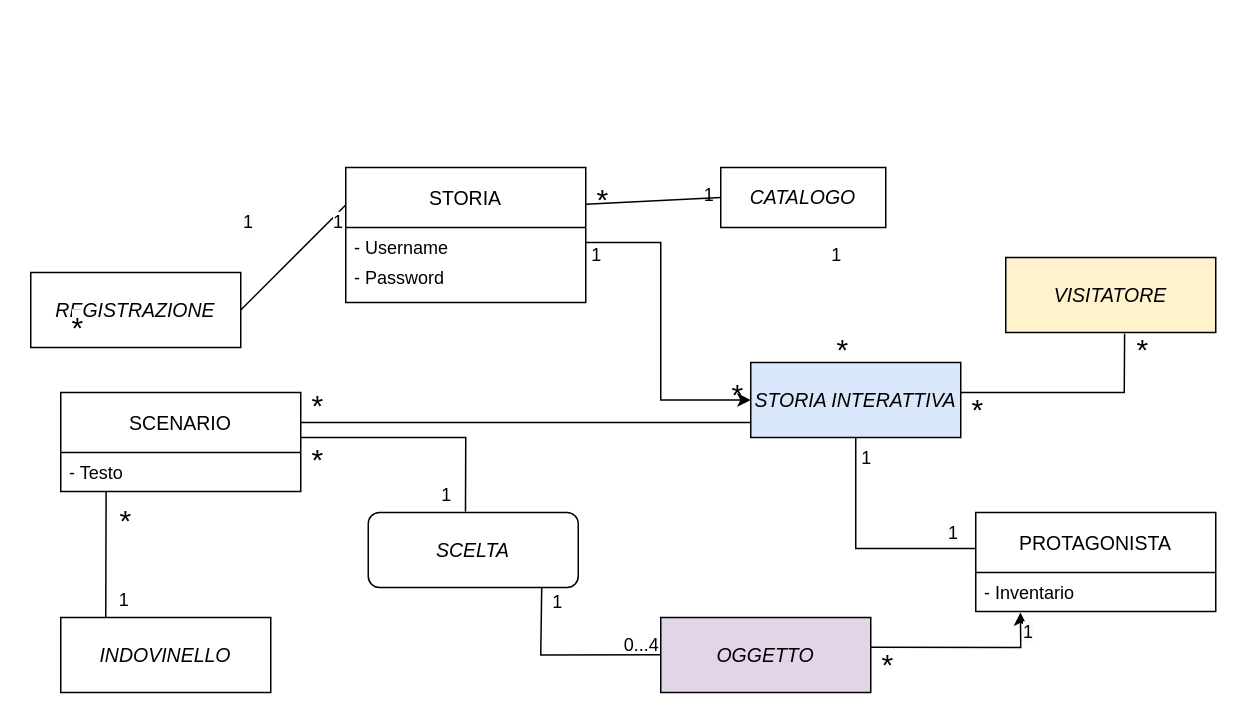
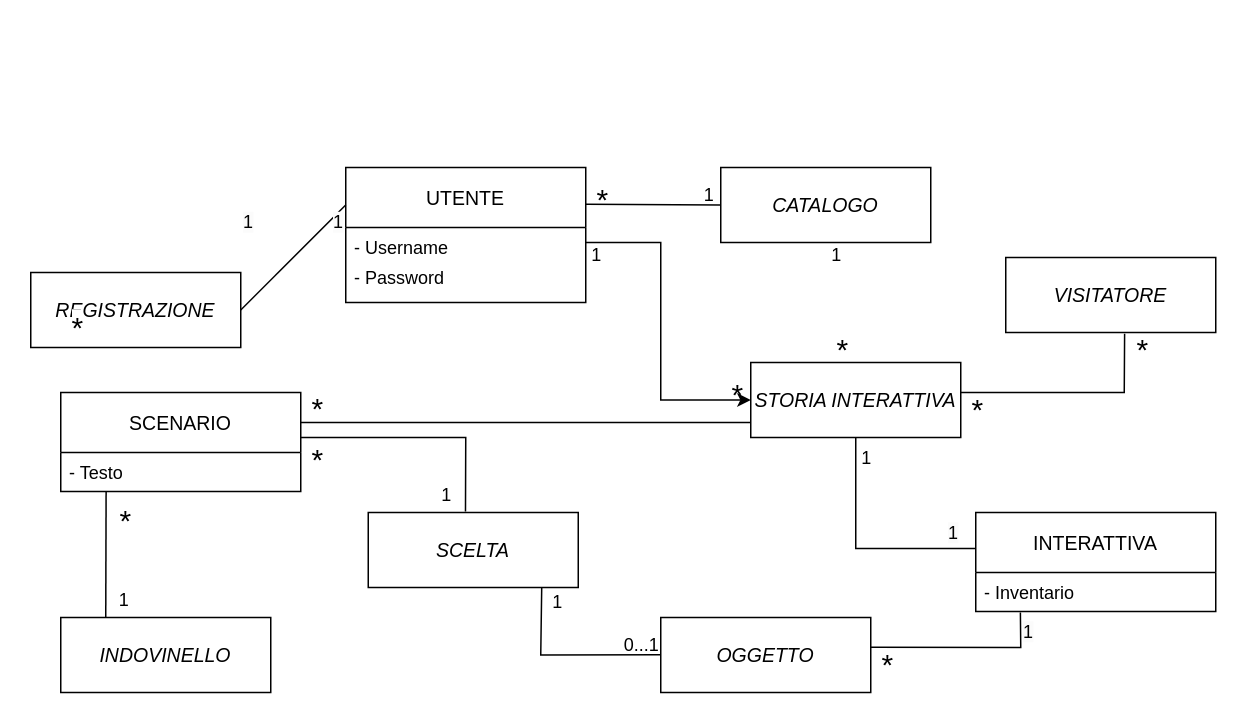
node "CATALOGO": size 165x60 -> 210x75
node "STORIA": label "STORIA" -> "UTENTE"
node "VISITATORE": fillcolor #fff2cc -> #ffffff
node "STORIA INTERATTIVA": fillcolor #dae8fc -> #ffffff
node "PROTAGONISTA": label "PROTAGONISTA" -> "INTERATTIVA"
node "SCELTA": shape rounded rectangle -> rectangle
edge "OGGETTO" -> "- Inventario": arrowhead classic -> none
node "0...4": label "0...4" -> "0...1"
node "OGGETTO": fillcolor #e1d5e7 -> #ffffff
